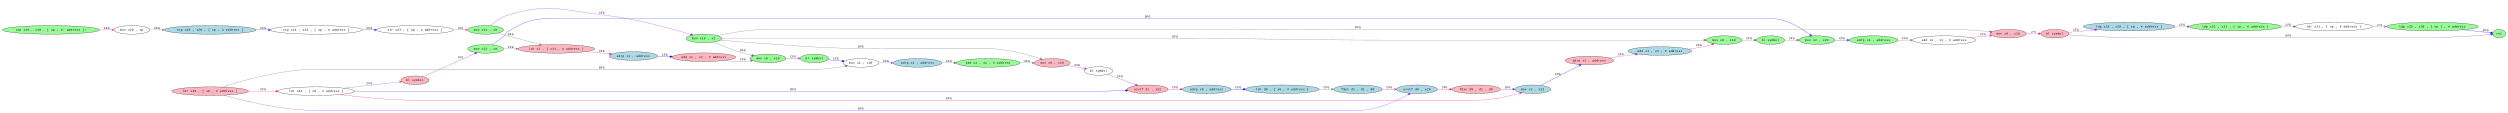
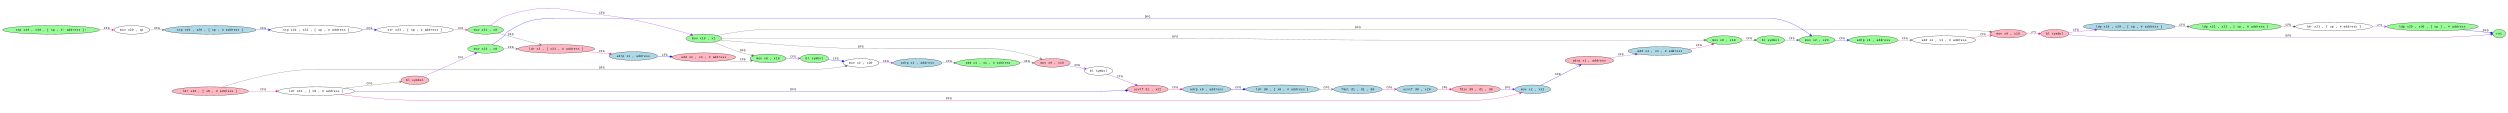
edge "ldr x20 , [ x0 , # address ]" -> "ucvtf d0 , x20": removed, label "DFG"
